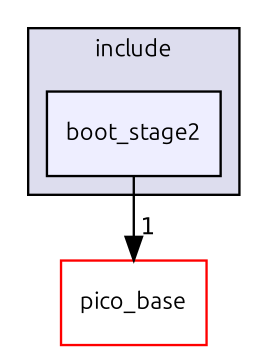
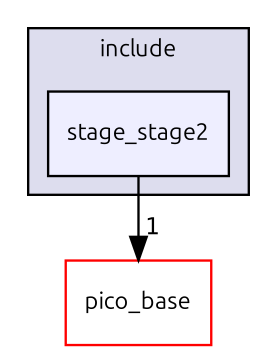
node "boot_stage2": label "boot_stage2" -> "stage_stage2"
